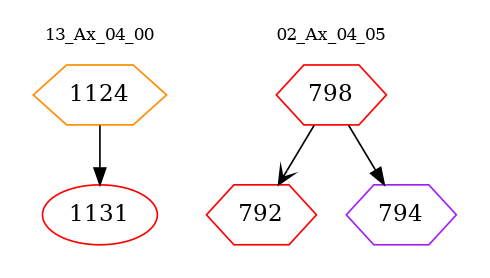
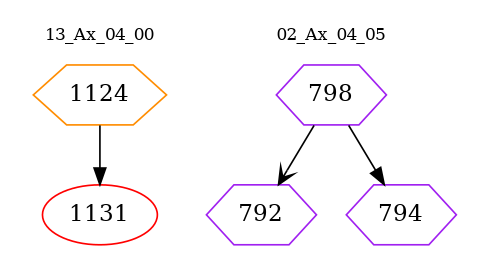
node "798": color red -> purple
node "792": color red -> purple
